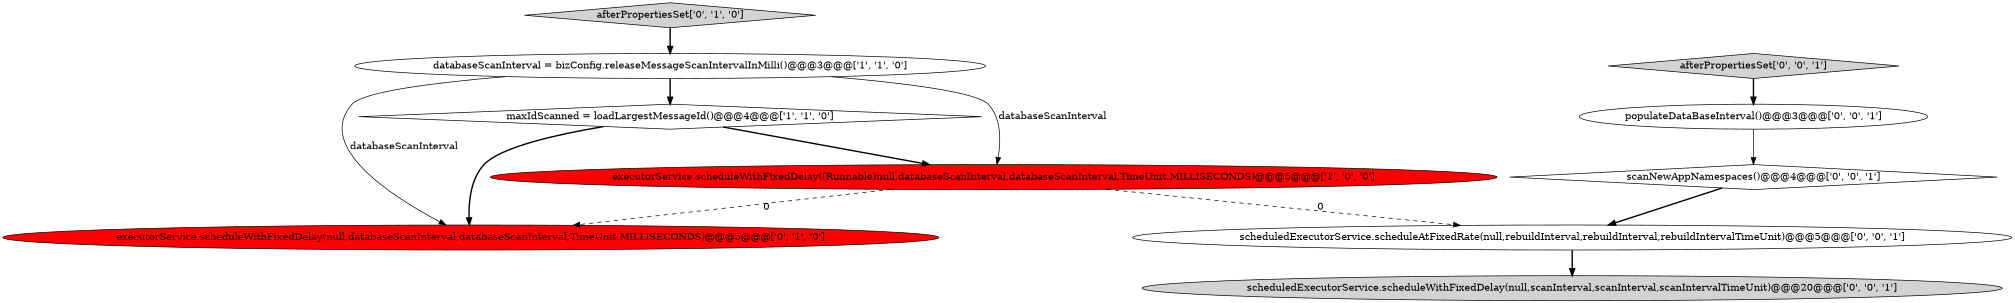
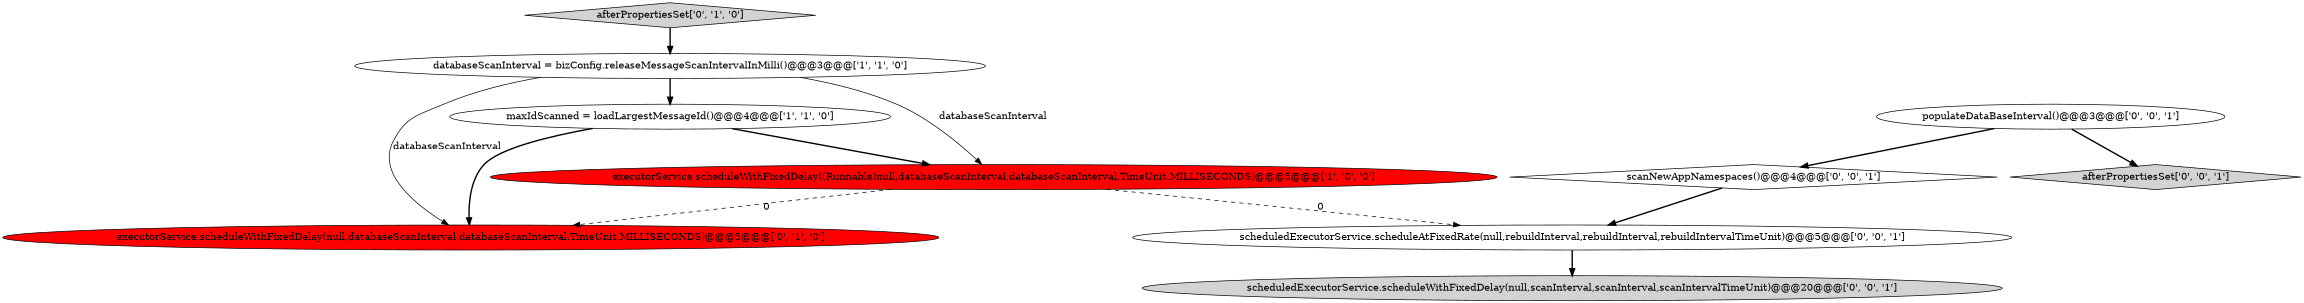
edge "afterPropertiesSet['0', '0', '1']" -> "populateDataBaseInterval()@@@3@@@['0', '0', '1']": reversed
node "maxIdScanned = loadLargestMessageId()@@@4@@@['1', '1', '0']": shape diamond -> ellipse
edge "populateDataBaseInterval()@@@3@@@['0', '0', '1']" -> "scanNewAppNamespaces()@@@4@@@['0', '0', '1']": style solid -> bold
